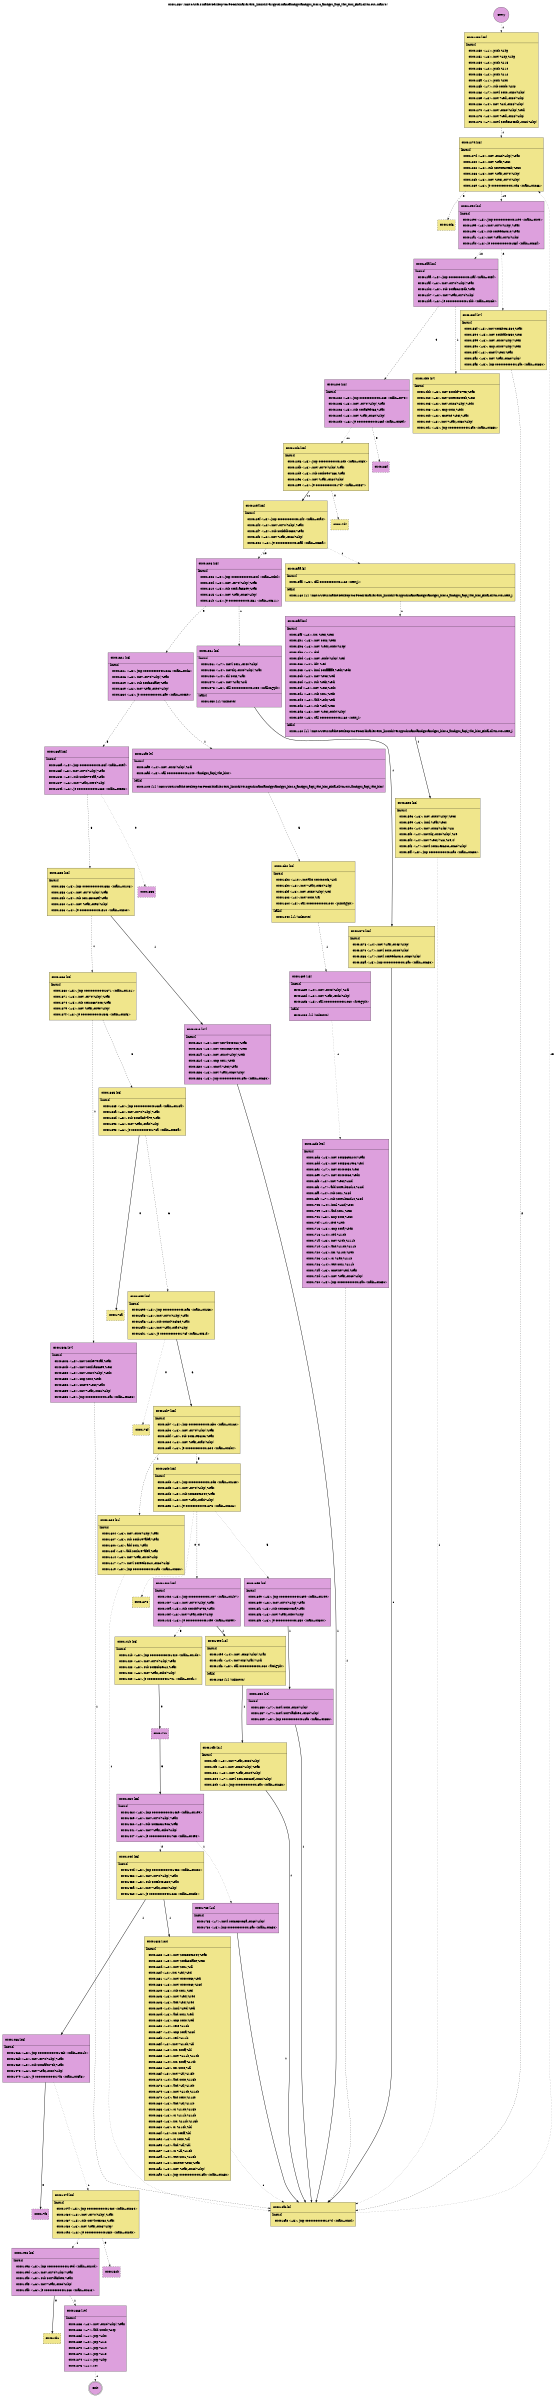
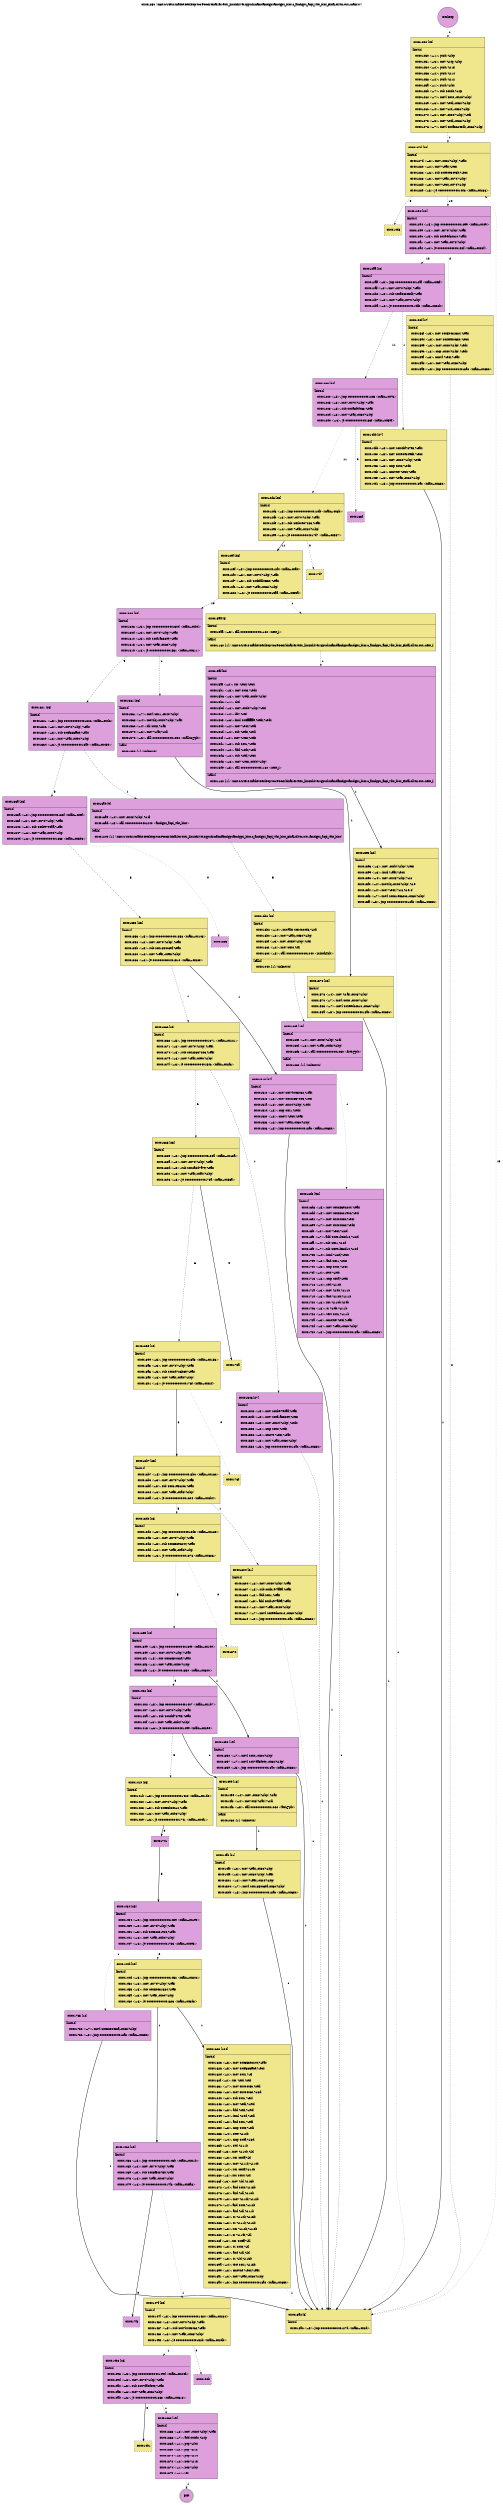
node "Entry": label "Entry" -> "Desktop"
edge "0x4012aa [22]" -> "0x4012c0 [22]": label " 4" -> " 11"
edge "0x4014bb [27]" -> "0x4018ac [5]": added, label "1"
edge "0x4013d0 [25]" -> "0x401402 [25]": now "0x4013e9 [25]" -> "0x401402 [25]"
